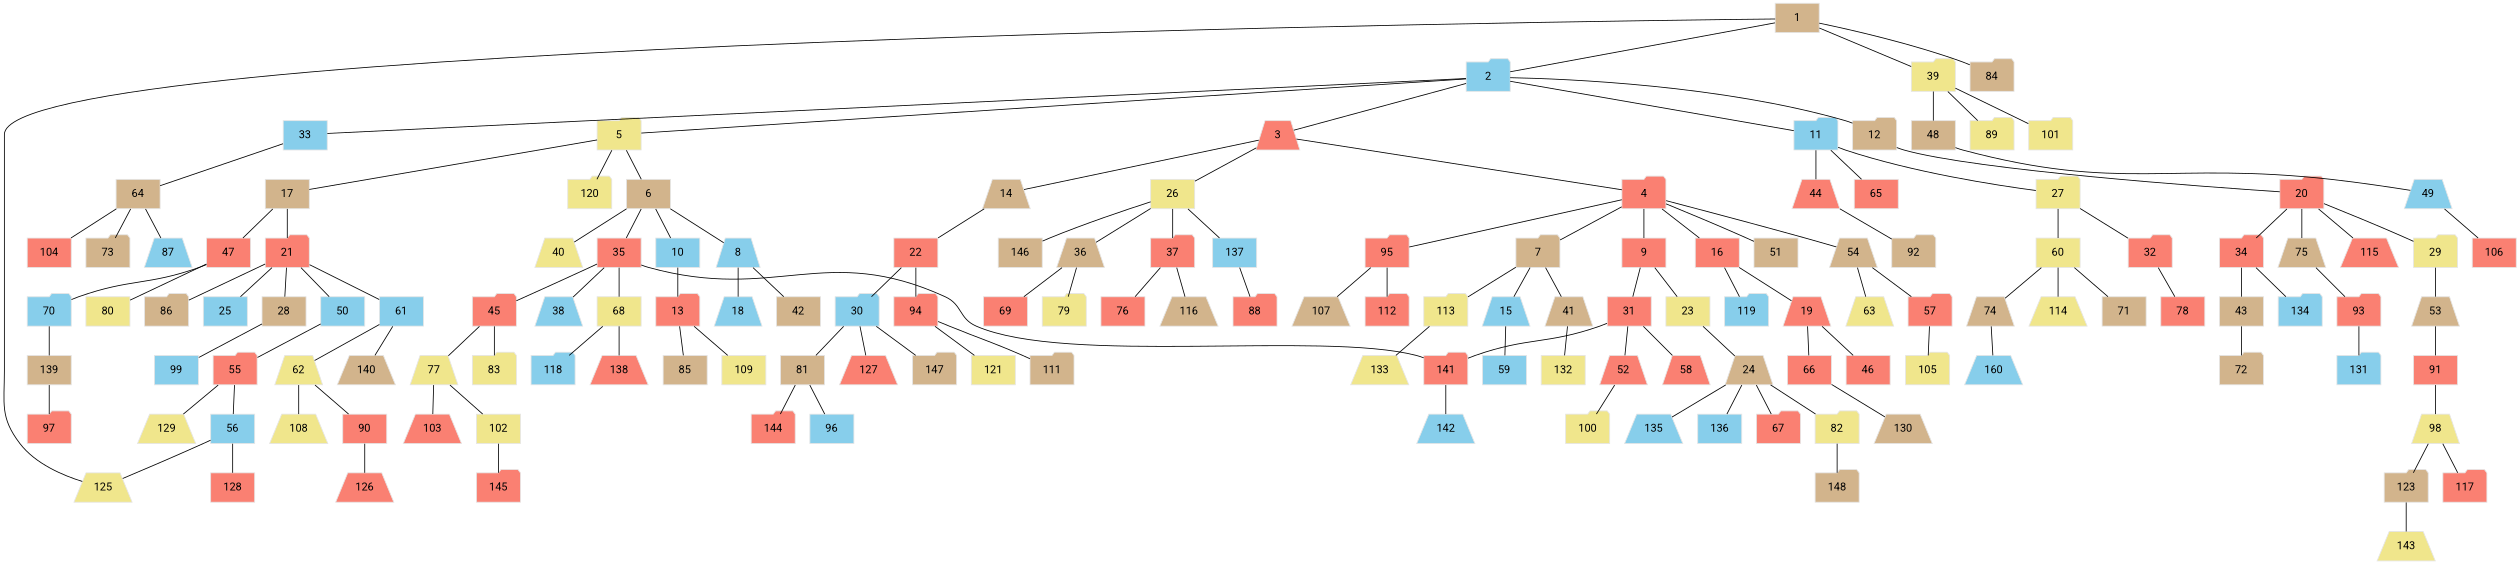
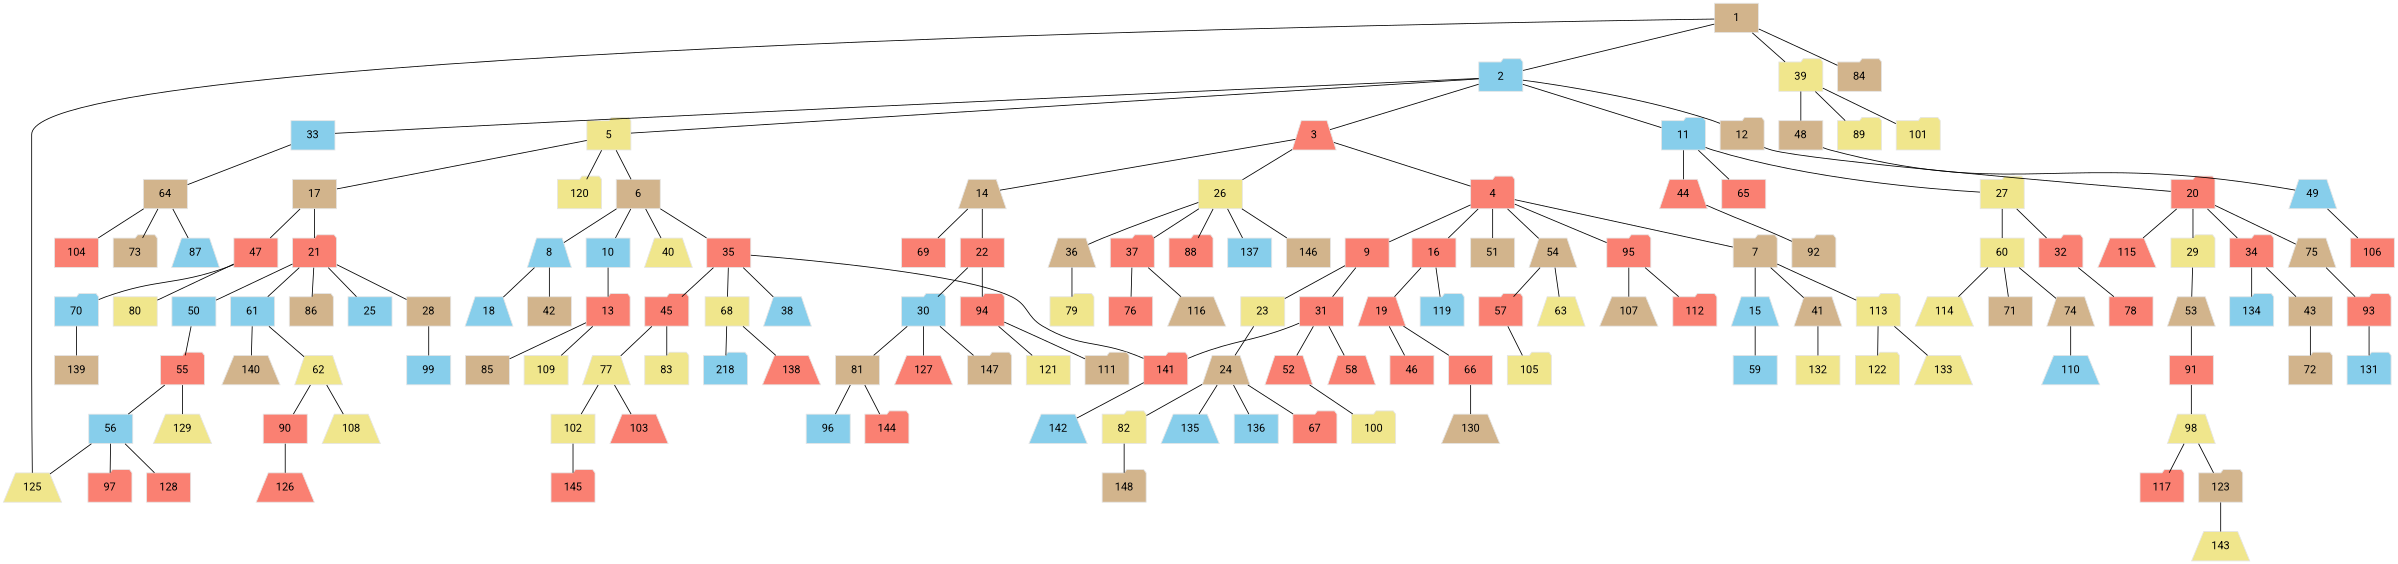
edge "36" -- "69": now "14" -- "69"
edge "137" -- "88": now "26" -- "88"
node "118": label "118" -> "218"
node "122": added
node "160": label "160" -> "110"
edge "139" -- "97": now "56" -- "97"
